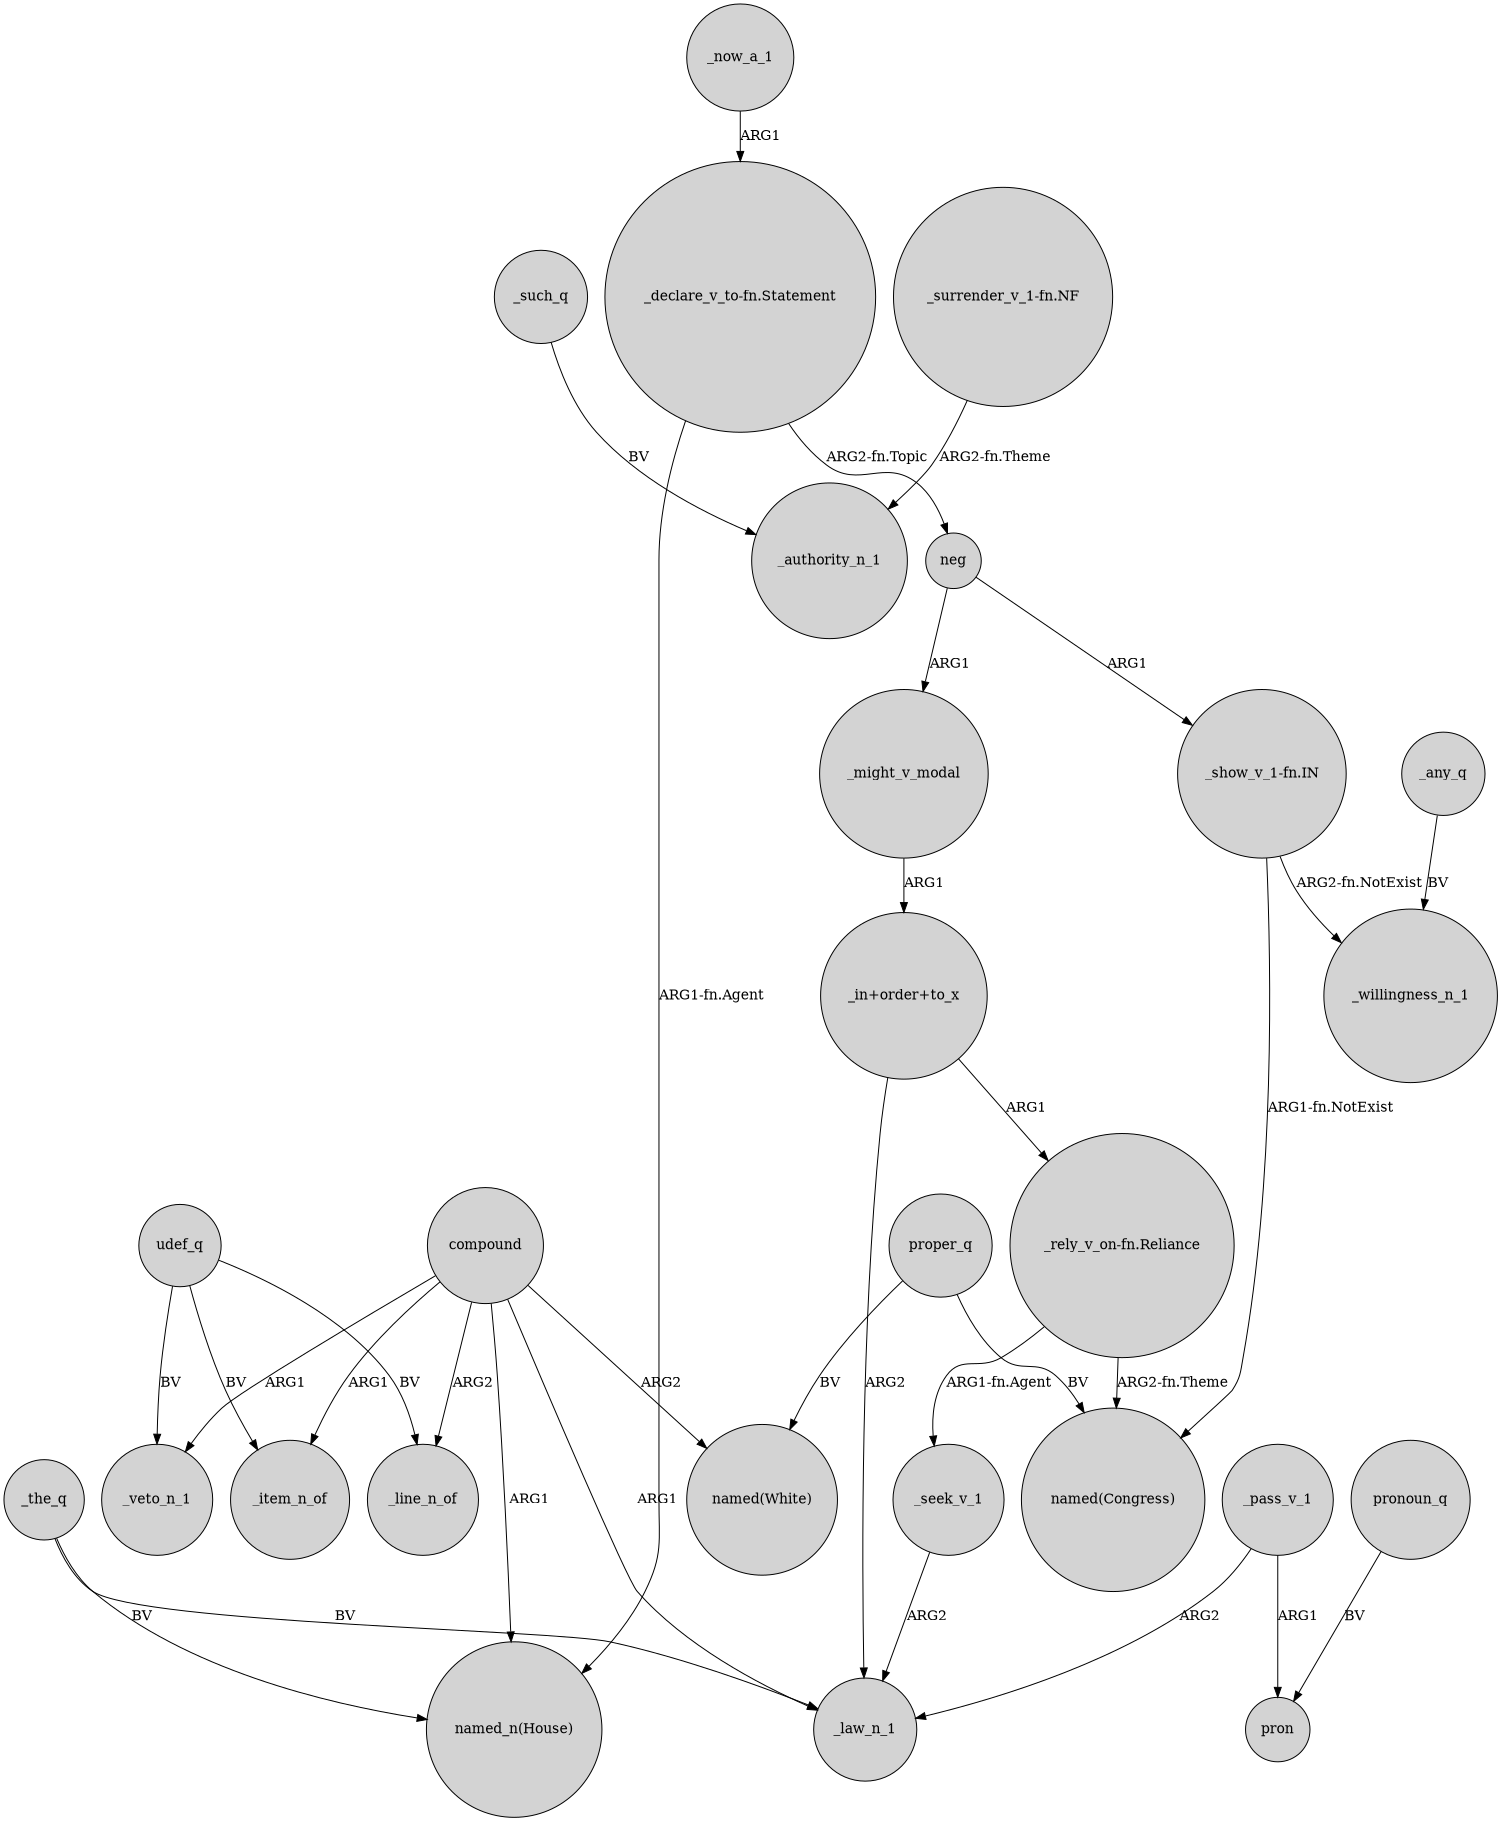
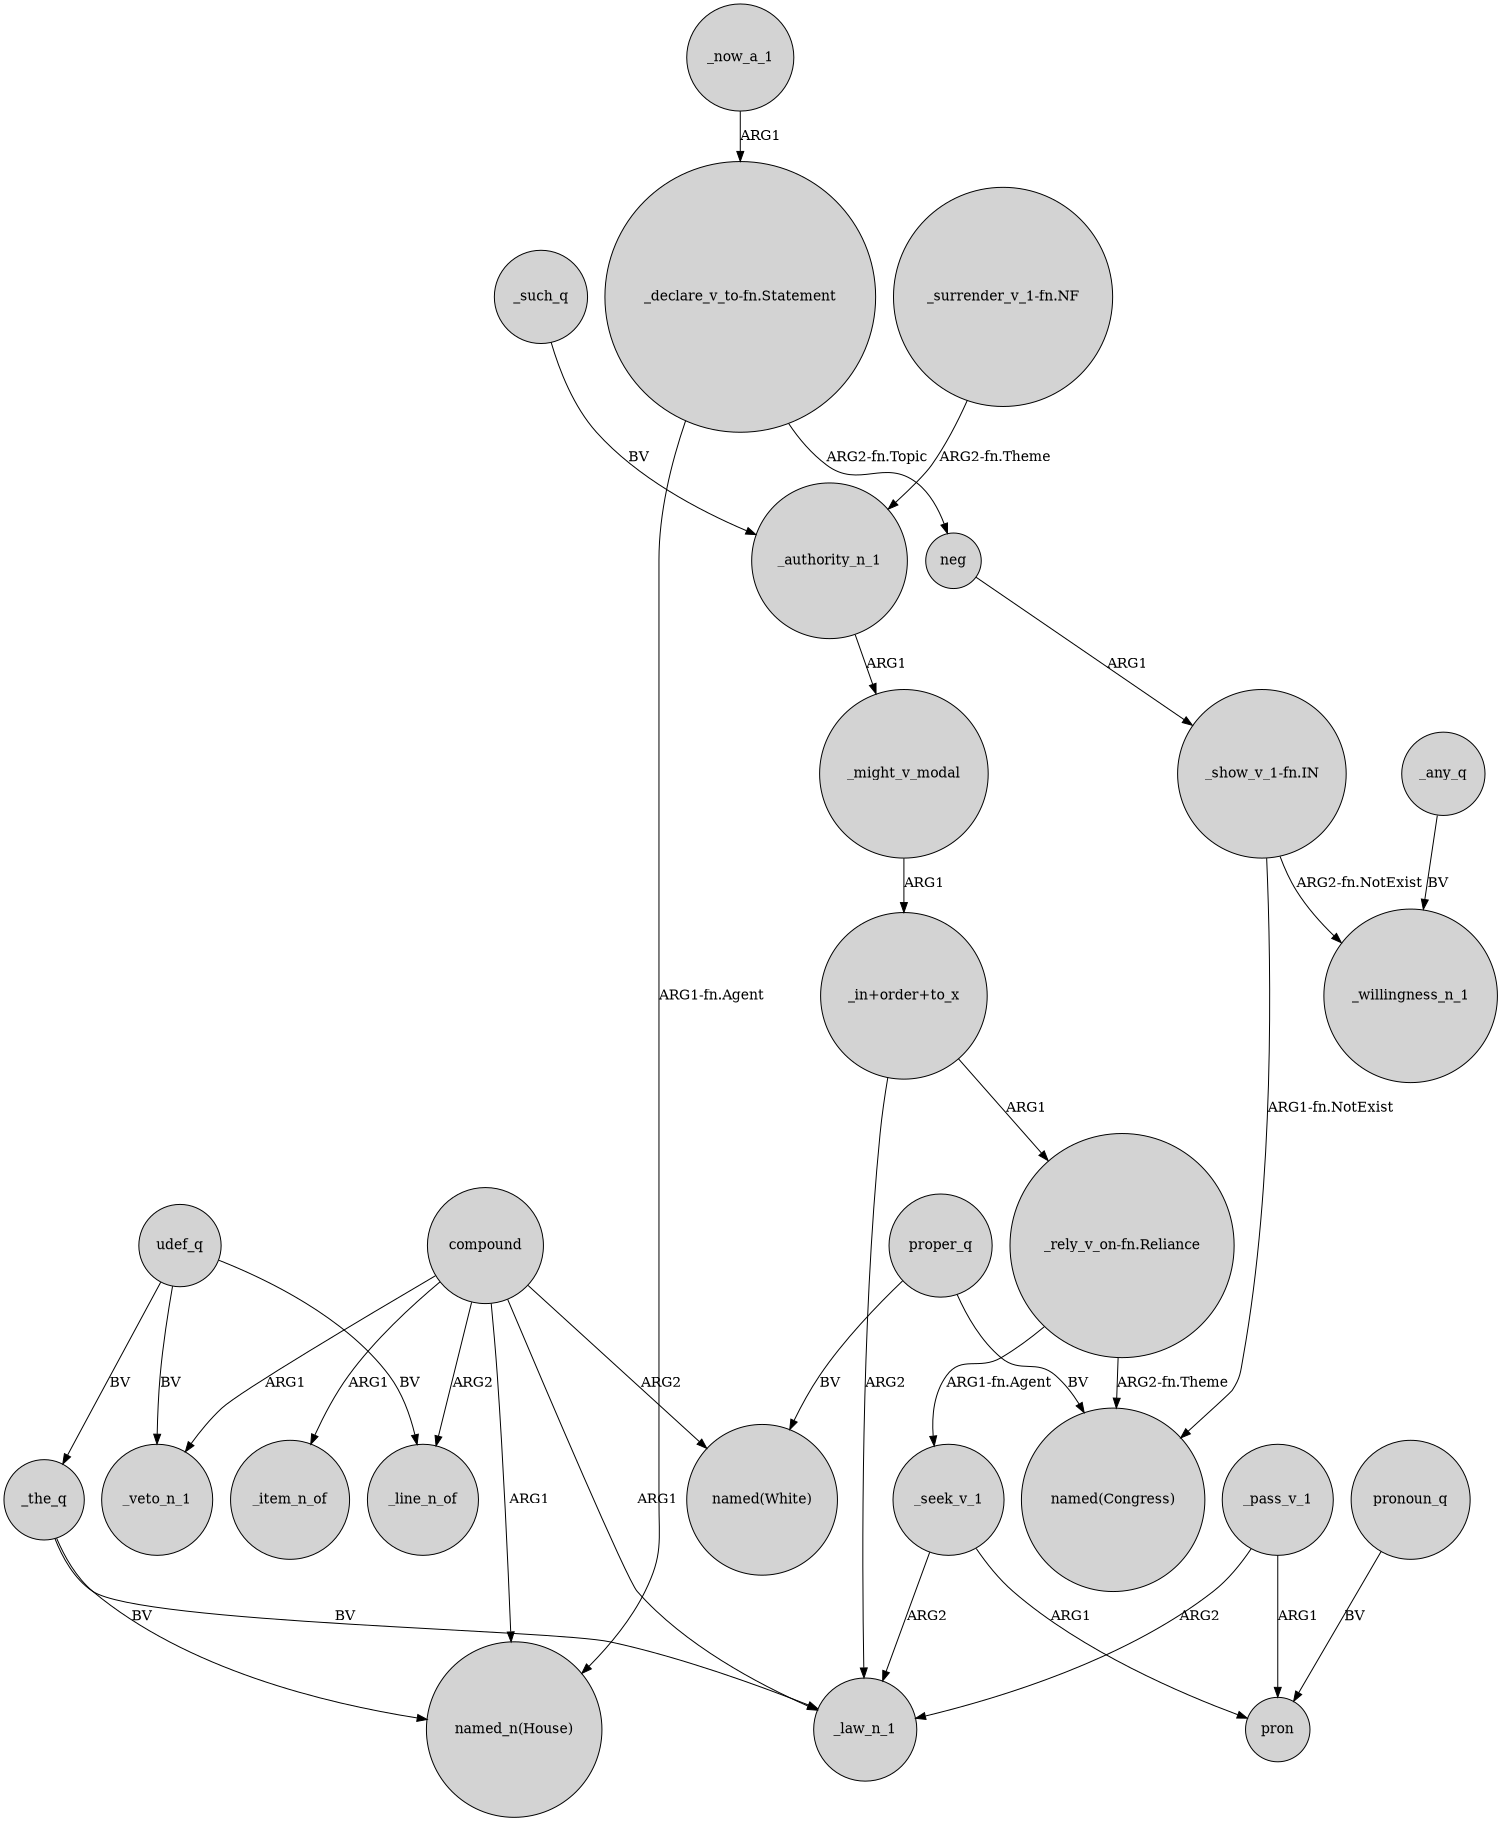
edge "neg" -> "_might_v_modal": now "_authority_n_1" -> "_might_v_modal"
edge "udef_q" -> "_item_n_of": now "udef_q" -> "_the_q"
edge "_seek_v_1" -> "pron": added, label "ARG1"
